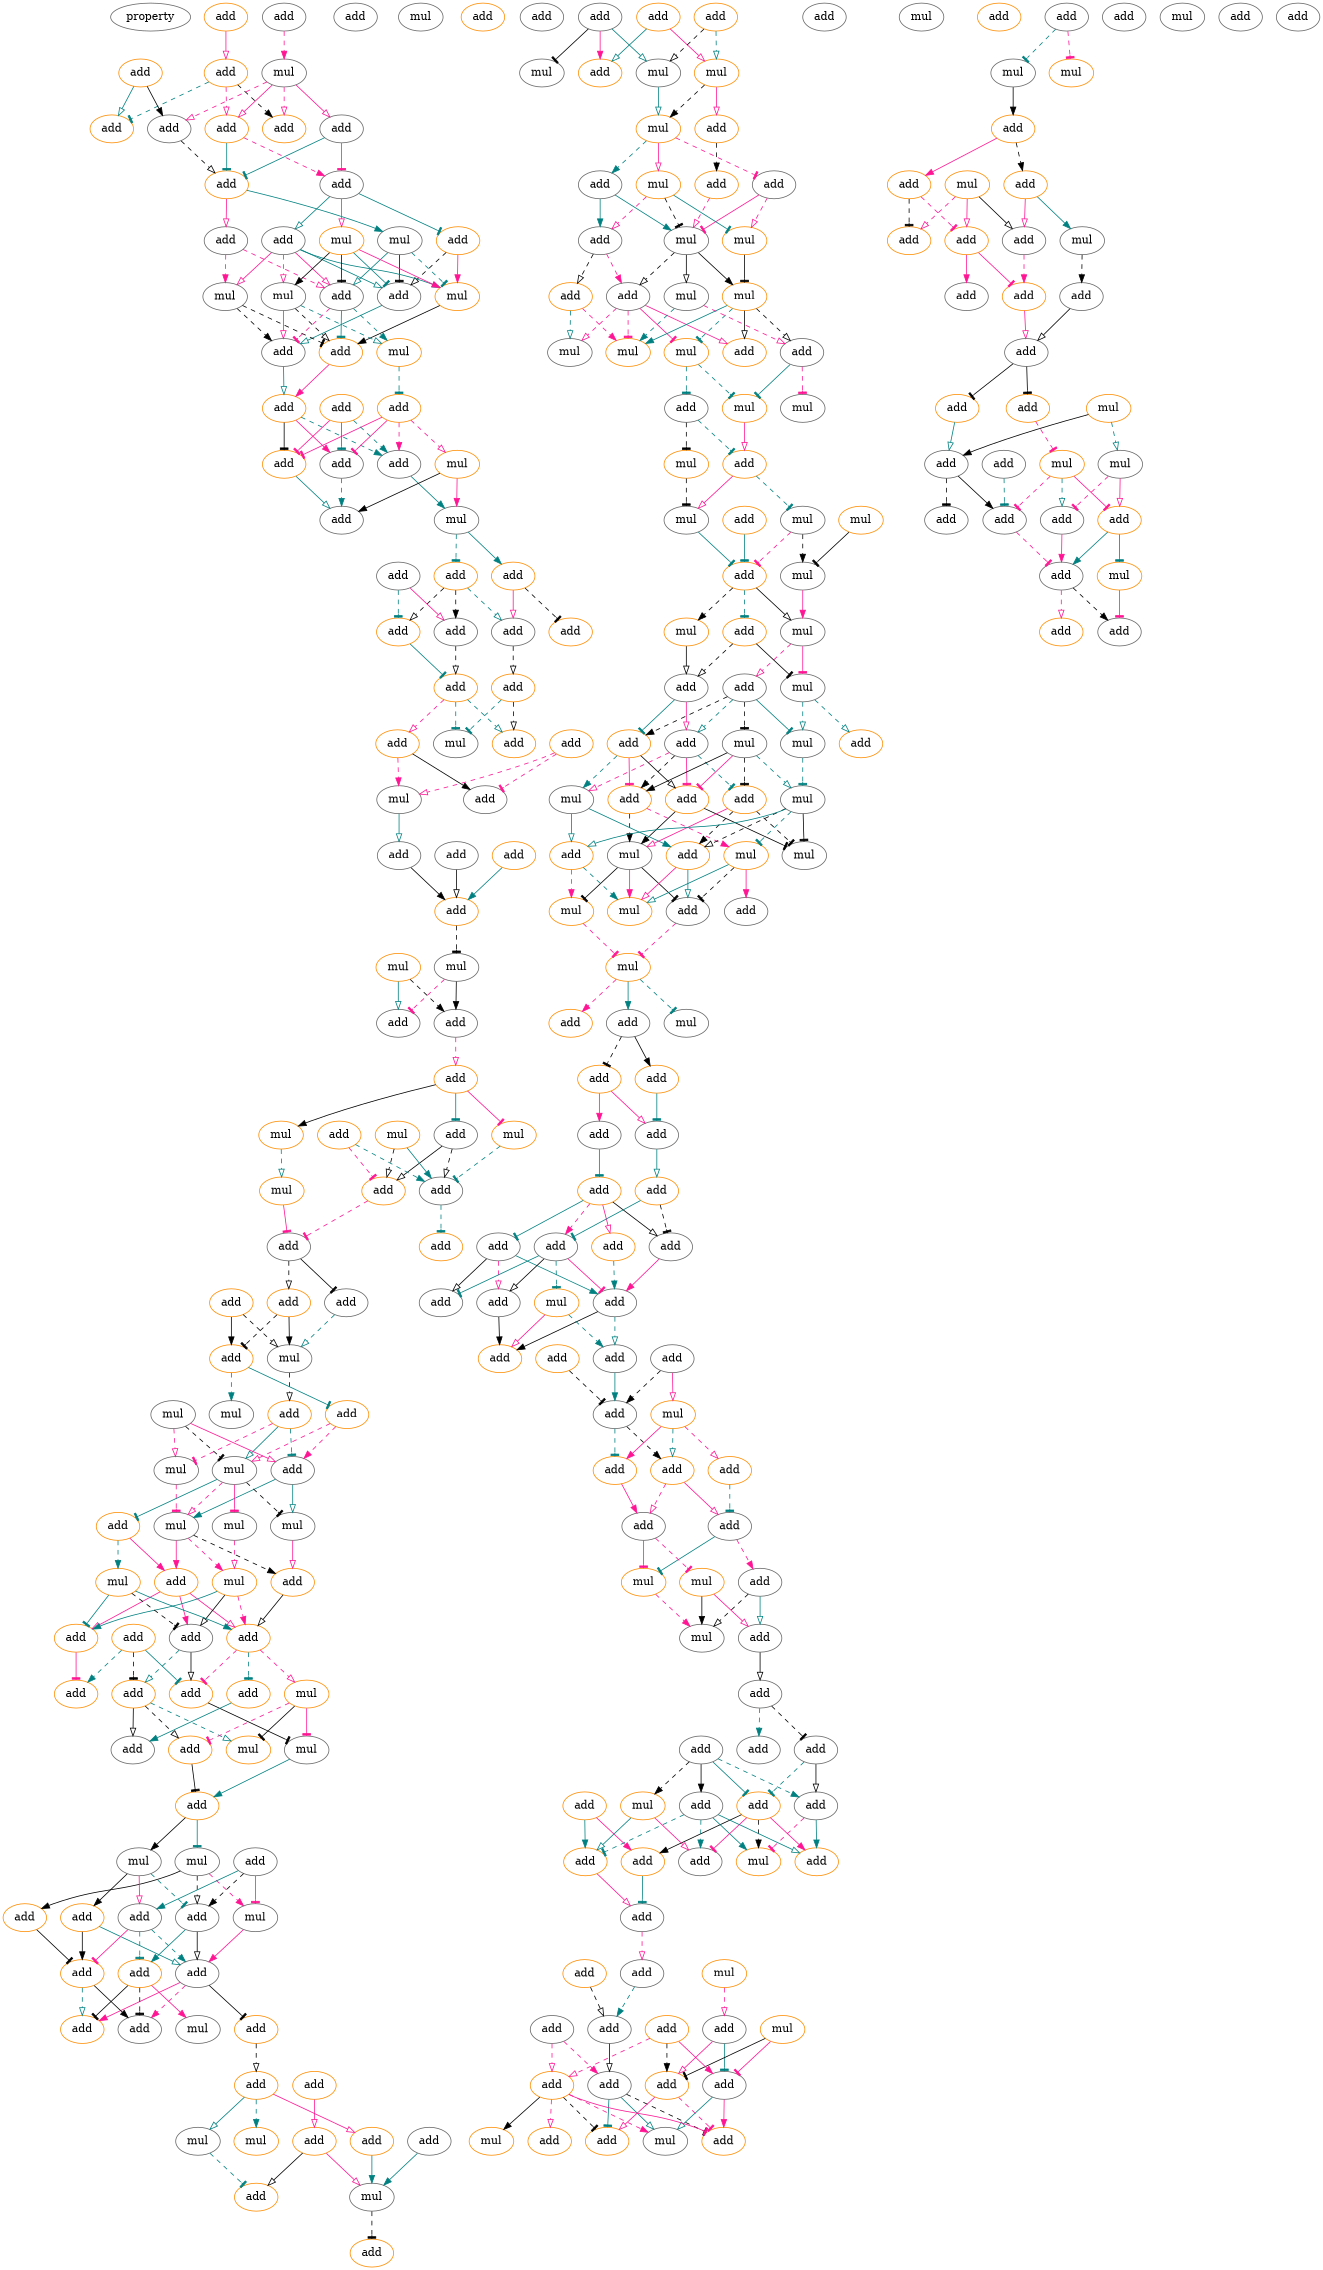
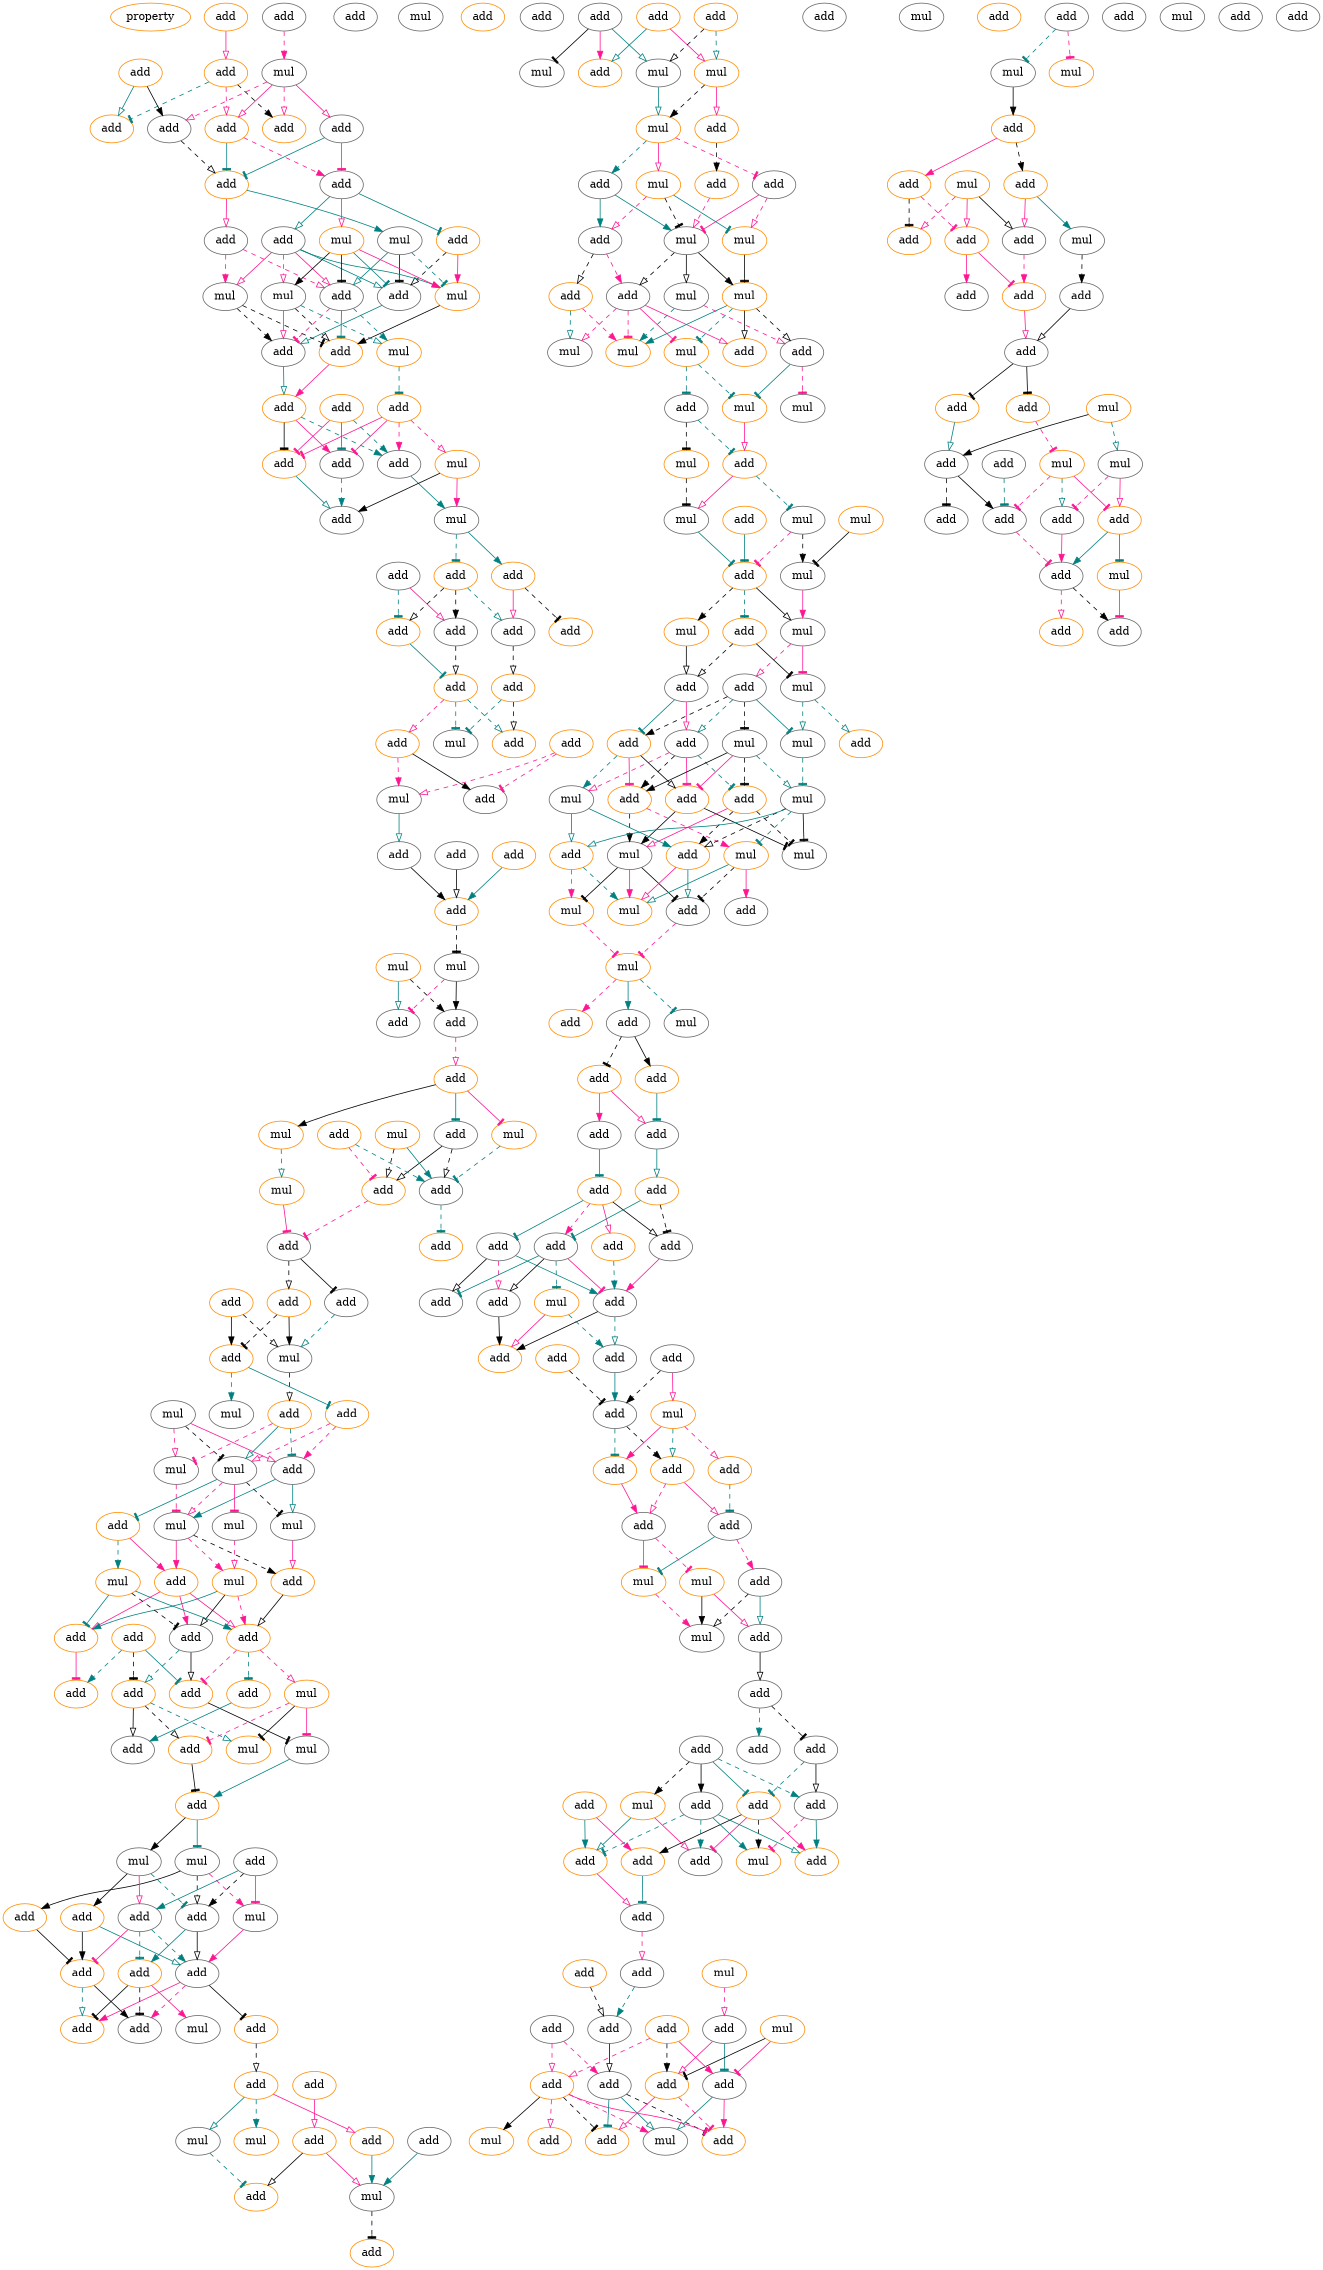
node "property": color gray40 -> darkorange
